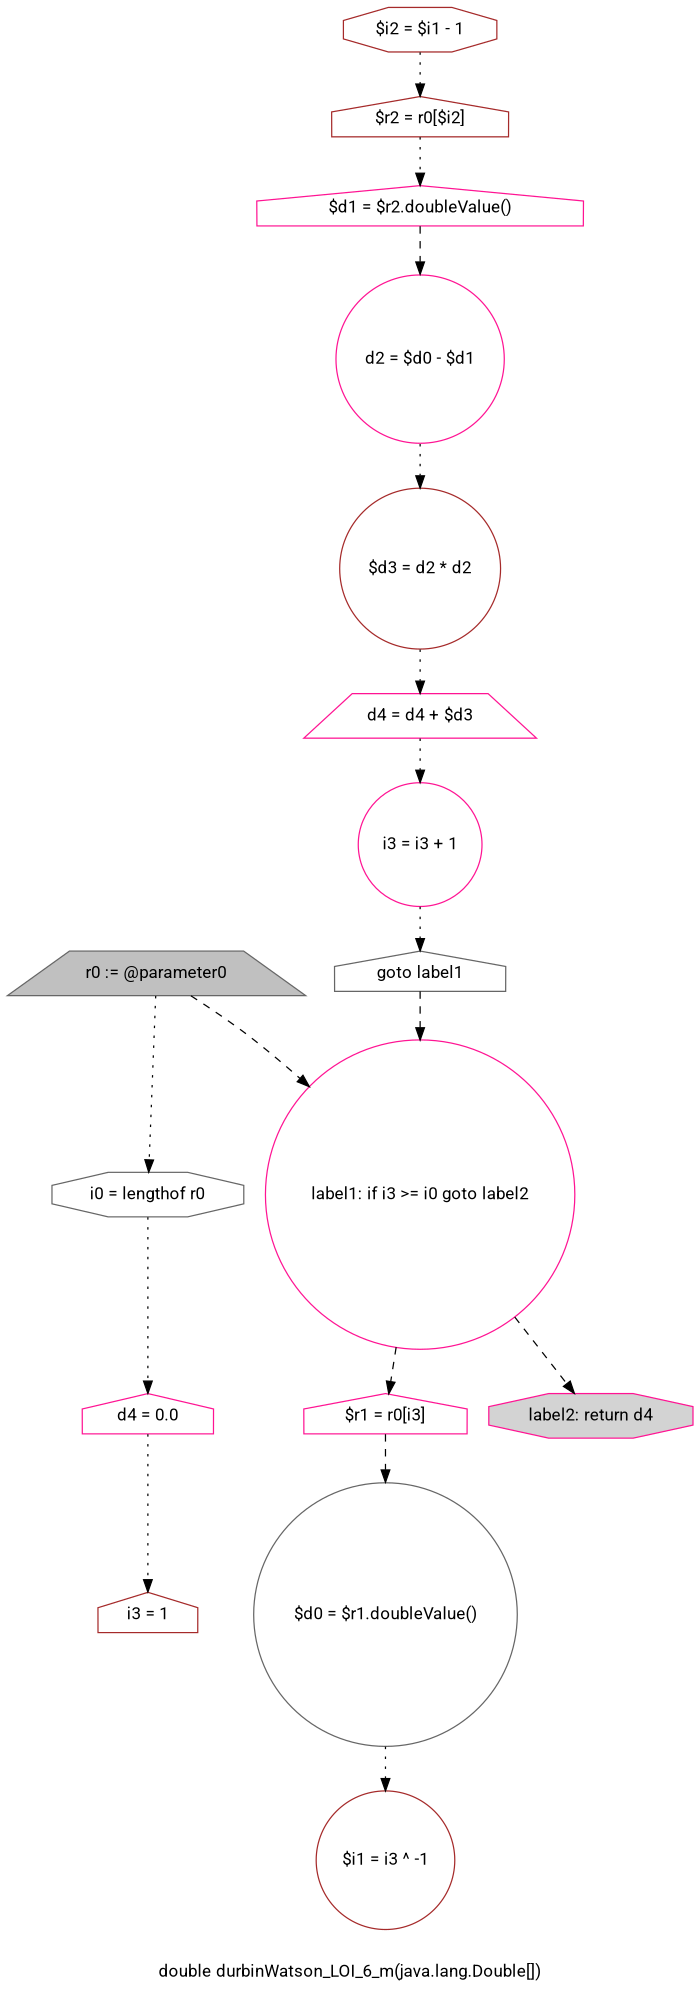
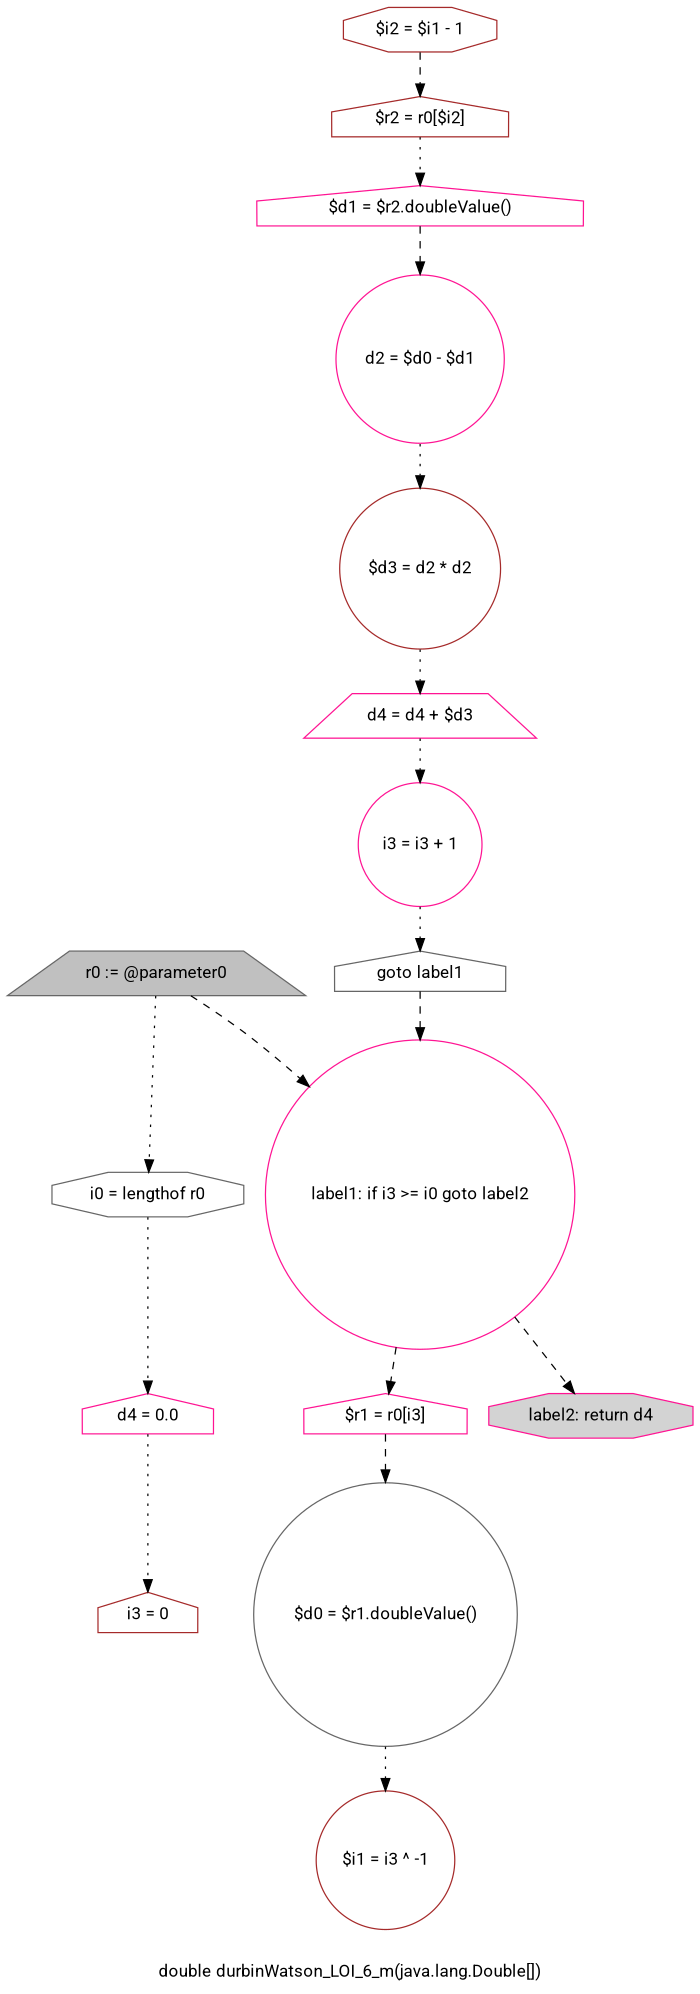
edge "$i2 = $i1 - 1" -> "$r2 = r0[$i2]": style dotted -> dashed
node "i3 = 1": label "i3 = 1" -> "i3 = 0"
